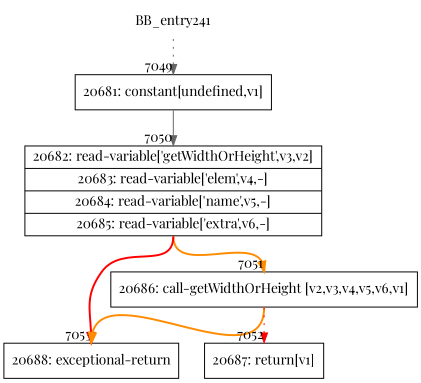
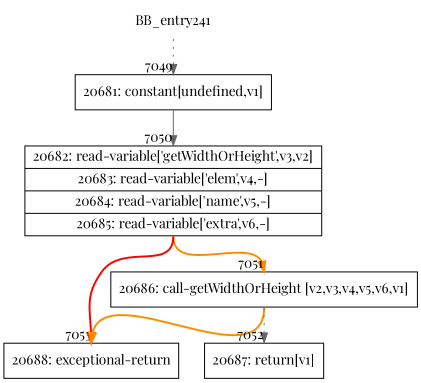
edge "20686: call-getWidthOrHeight [v2,v3,v4,v5,v6,v1]" -> "20687: return[v1]": color red -> gray40
